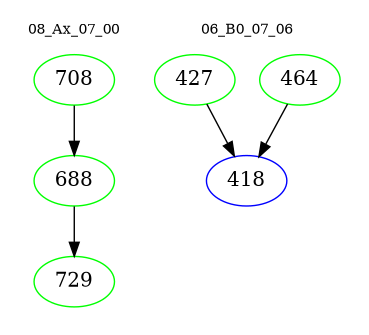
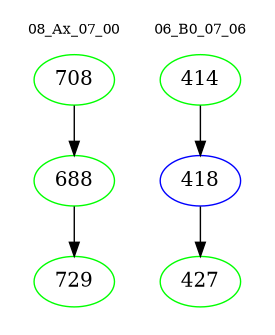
node "464": label "464" -> "414"
edge "427" -> "418": reversed
